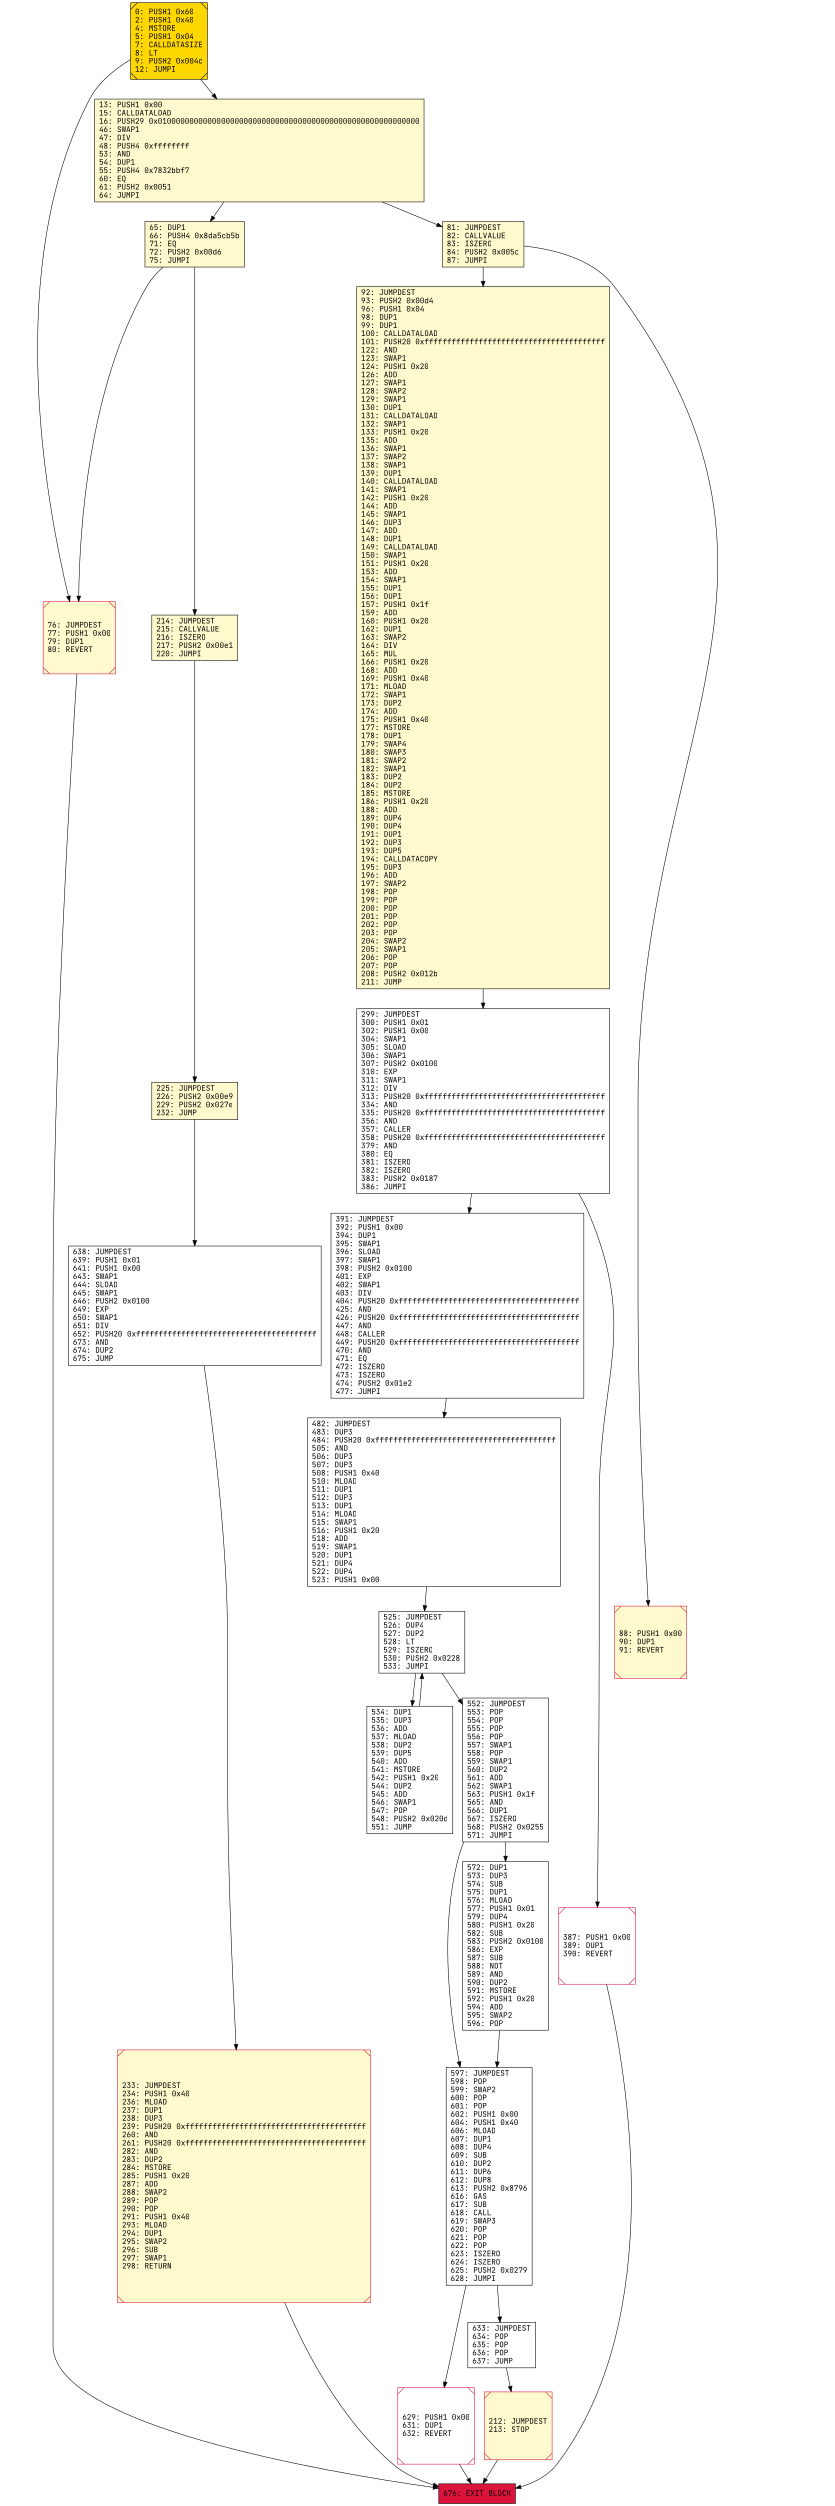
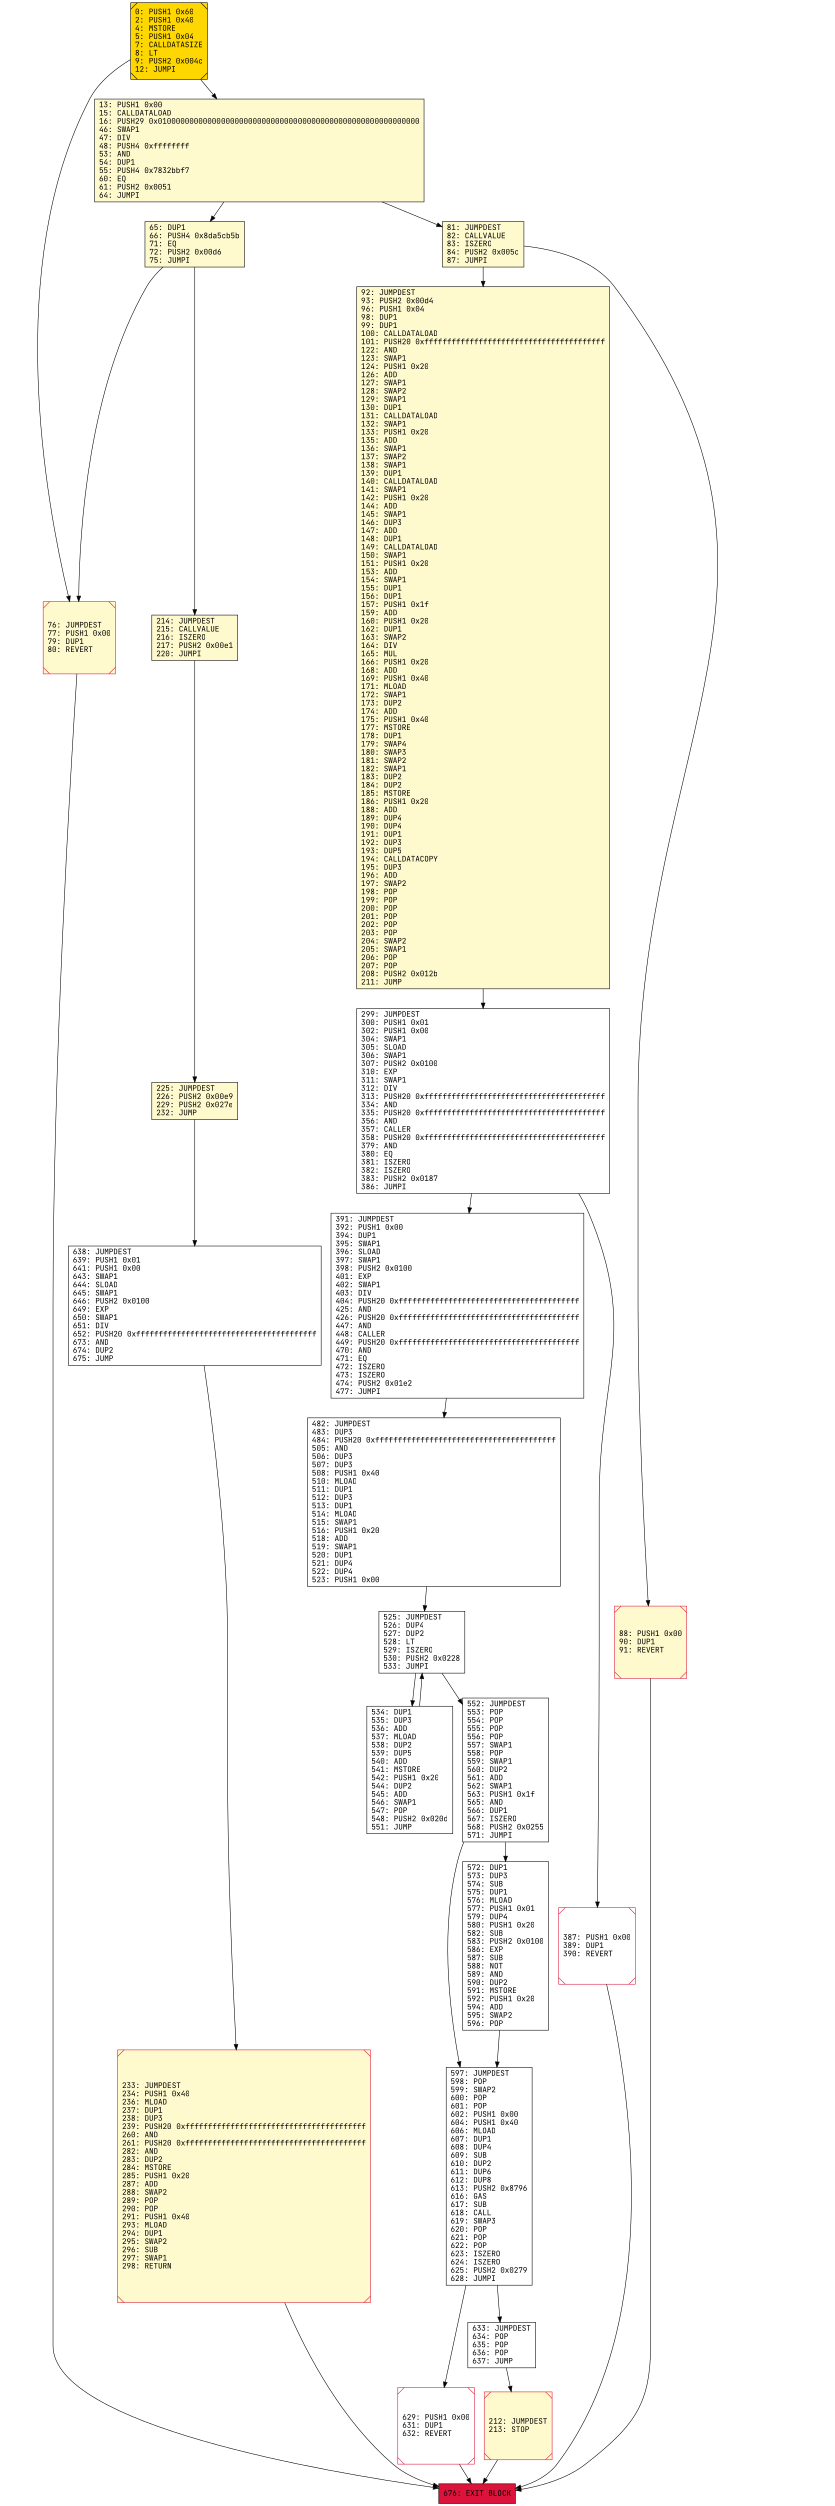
edge "88: PUSH1 0x00 90: DUP1 91: REVERT" -> "676: EXIT BLOCK": added
